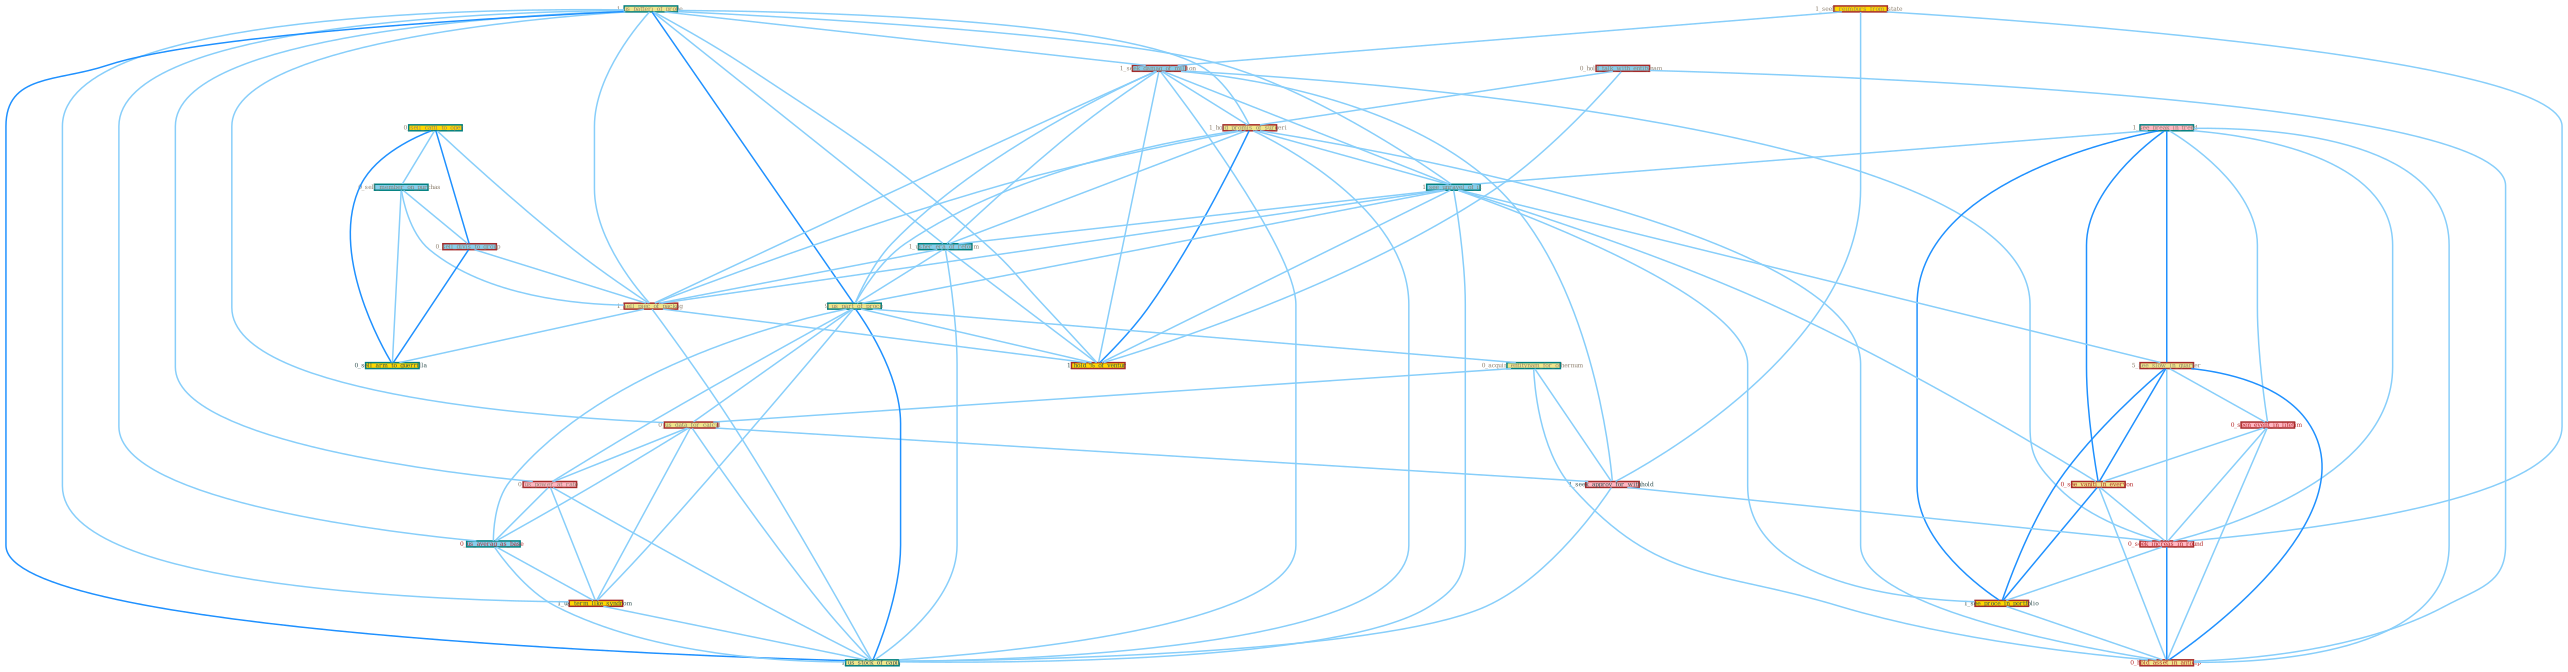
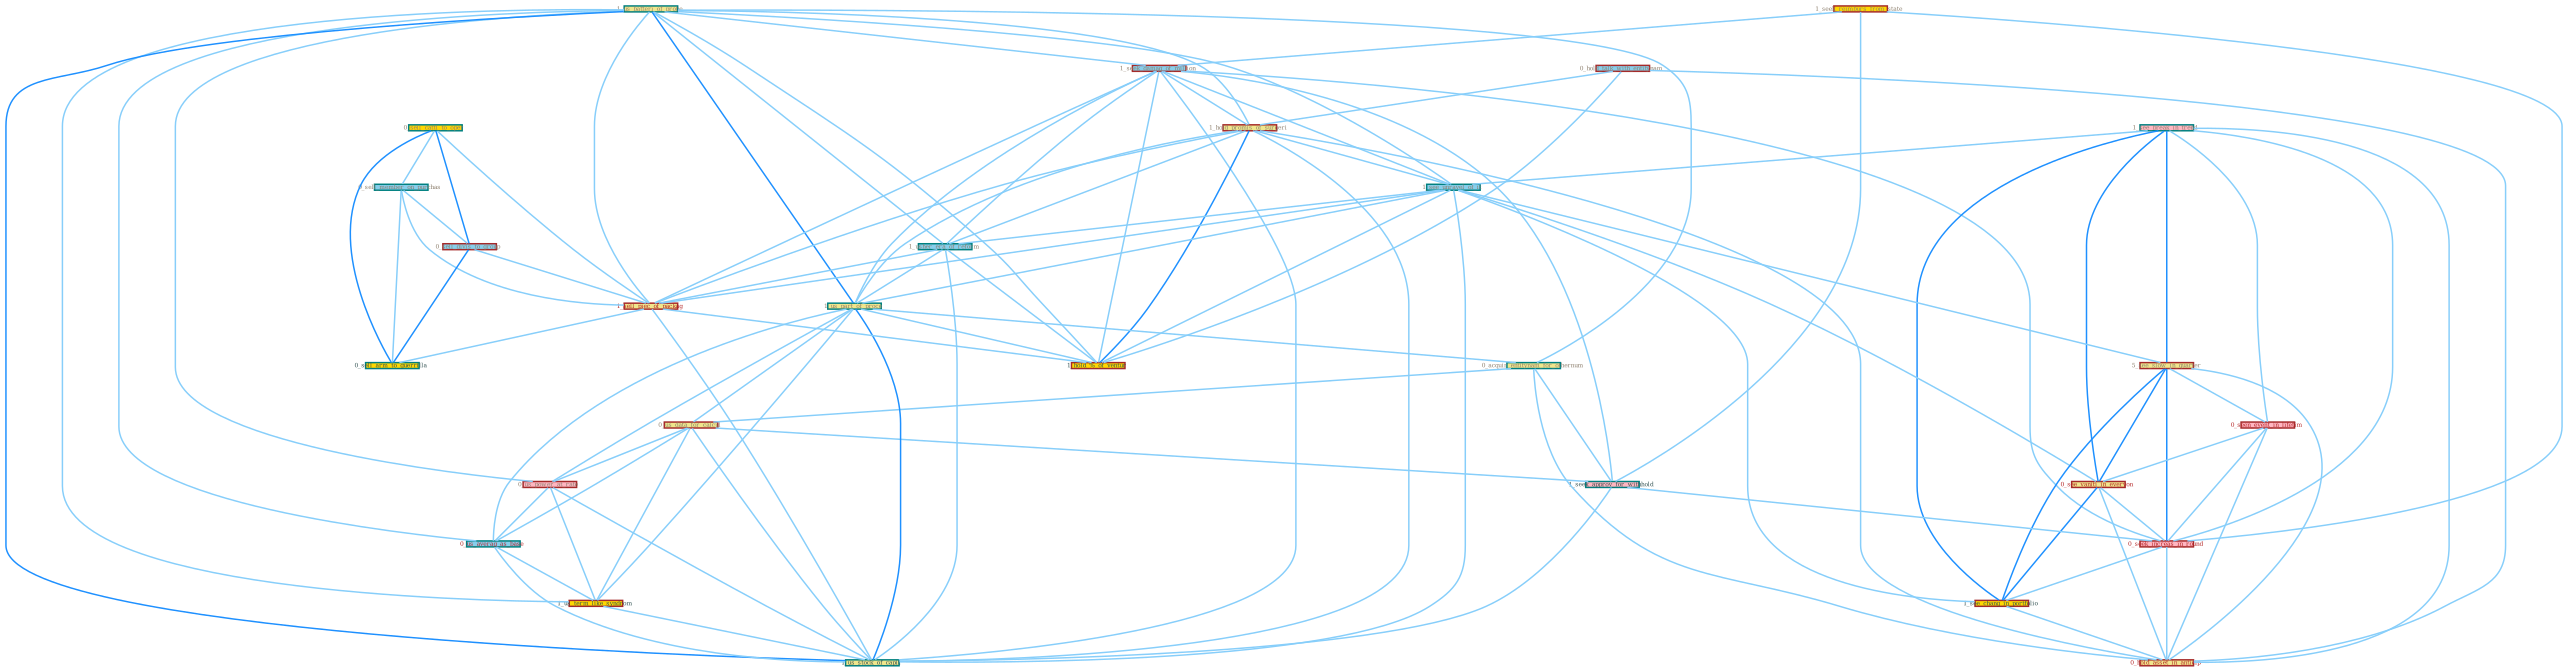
edge "1_us_batteri_of_probe" -- "0_us_data_for_calcul": now "1_us_batteri_of_probe" -- "0_acquir_entitynam_for_othernum"
node "1_sell_piec_of_packag": fontcolor #8b7d6b -> #b22222
node "9_us_part_of_proce": label "9_us_part_of_proce" -> "1_us_part_of_proce"
edge "5_see_slow_in_quarter" -- "0_seek_increas_in_round": color #87cefa -> #1e90ff
node "1_seek_approv_for_withhold": color brown -> teal
edge "5_see_slow_in_quarter" -- "0_hold_asset_in_anticip": color #1e90ff -> #87cefa
node "1_see_proce_in_portfolio": label "1_see_proce_in_portfolio" -> "1_see_chang_in_portfolio"
edge "0_seek_increas_in_round" -- "0_hold_asset_in_anticip": color #1e90ff -> #87cefa
